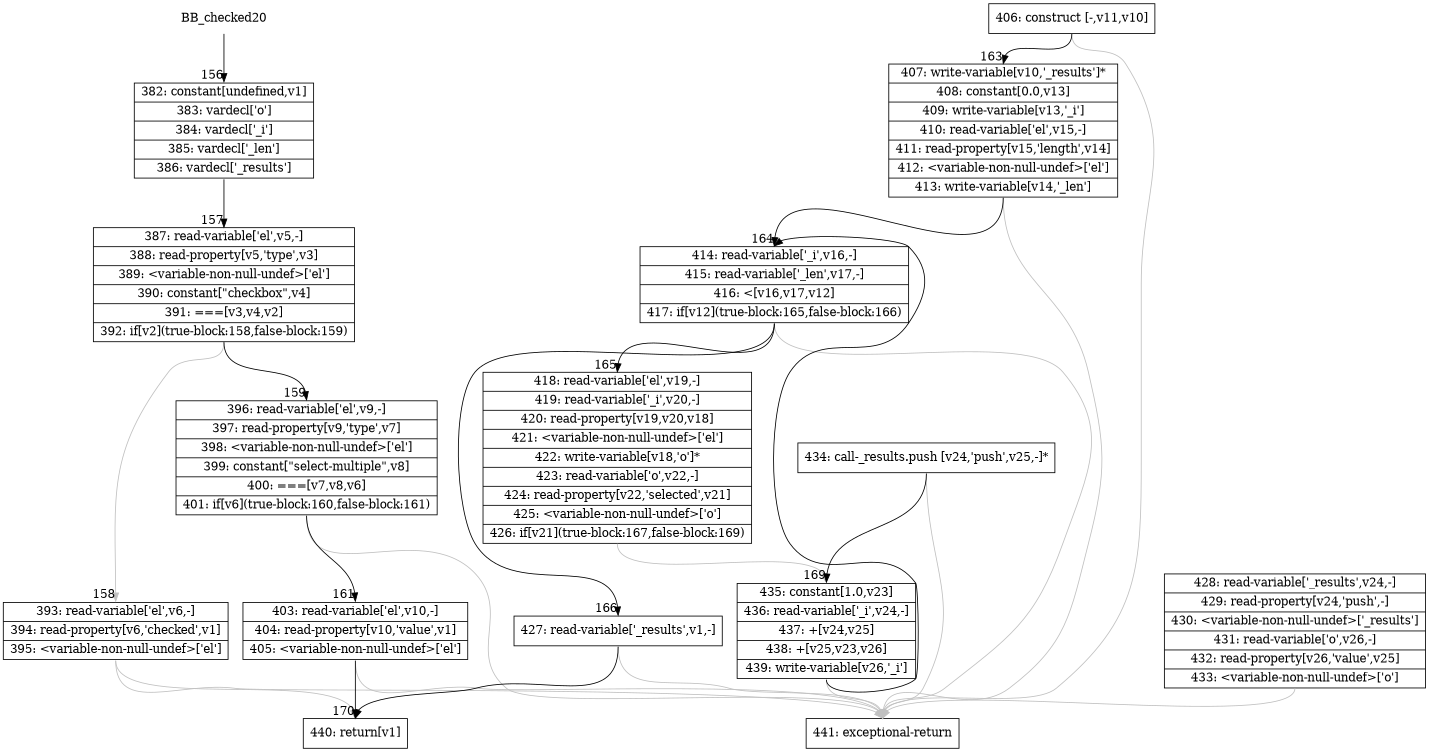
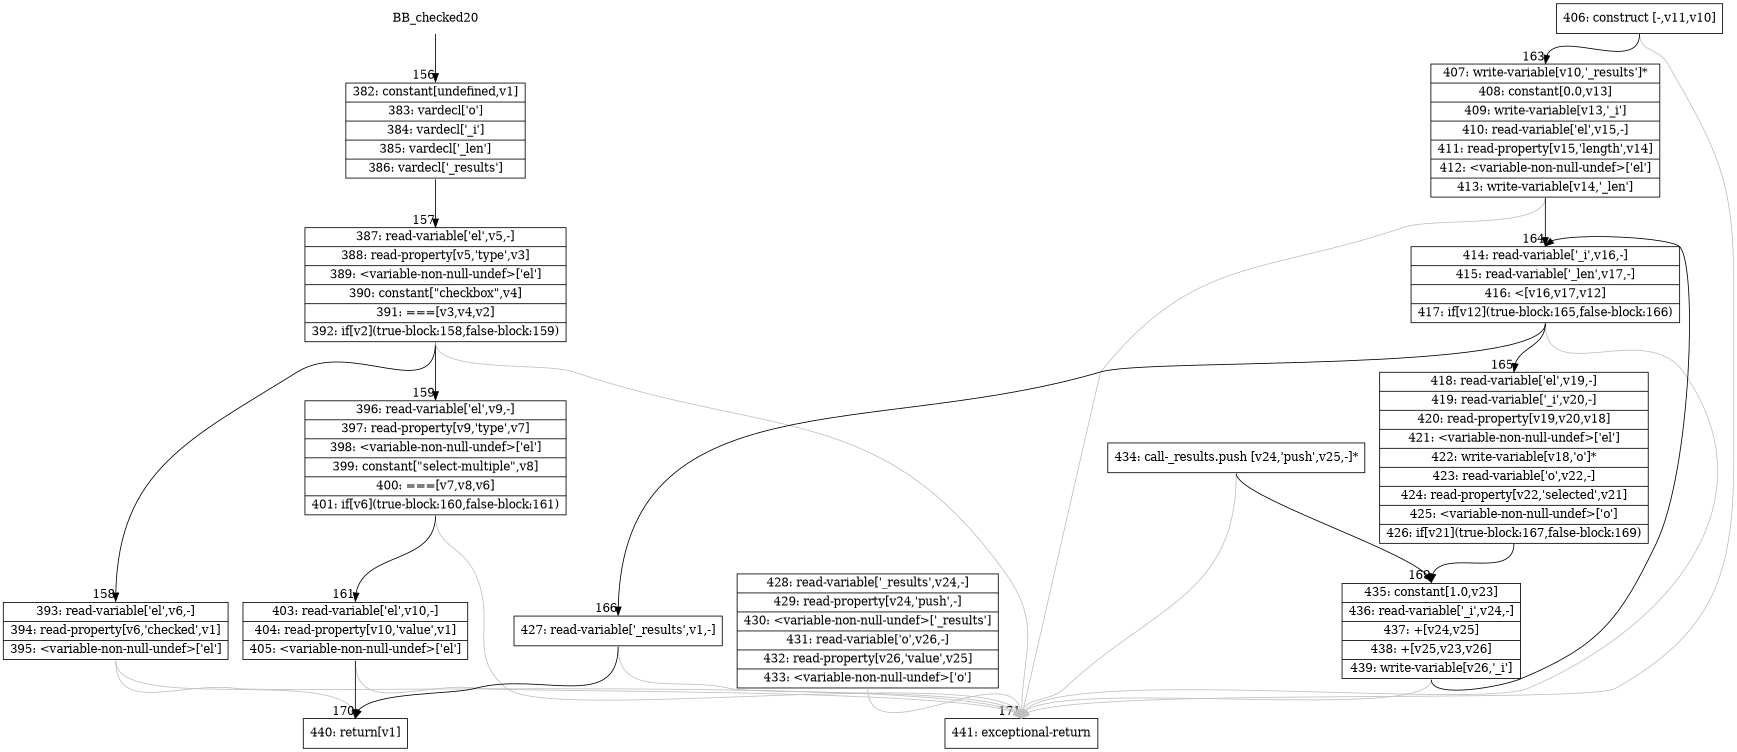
edge "387: read-variable['el',v5,-]" -> "441: exceptional-return": added
edge "387: read-variable['el',v5,-]" -> "393: read-variable['el',v6,-]": color gray -> black
edge "418: read-variable['el',v19,-]" -> "435: constant[1.0,v23]": color gray -> black
